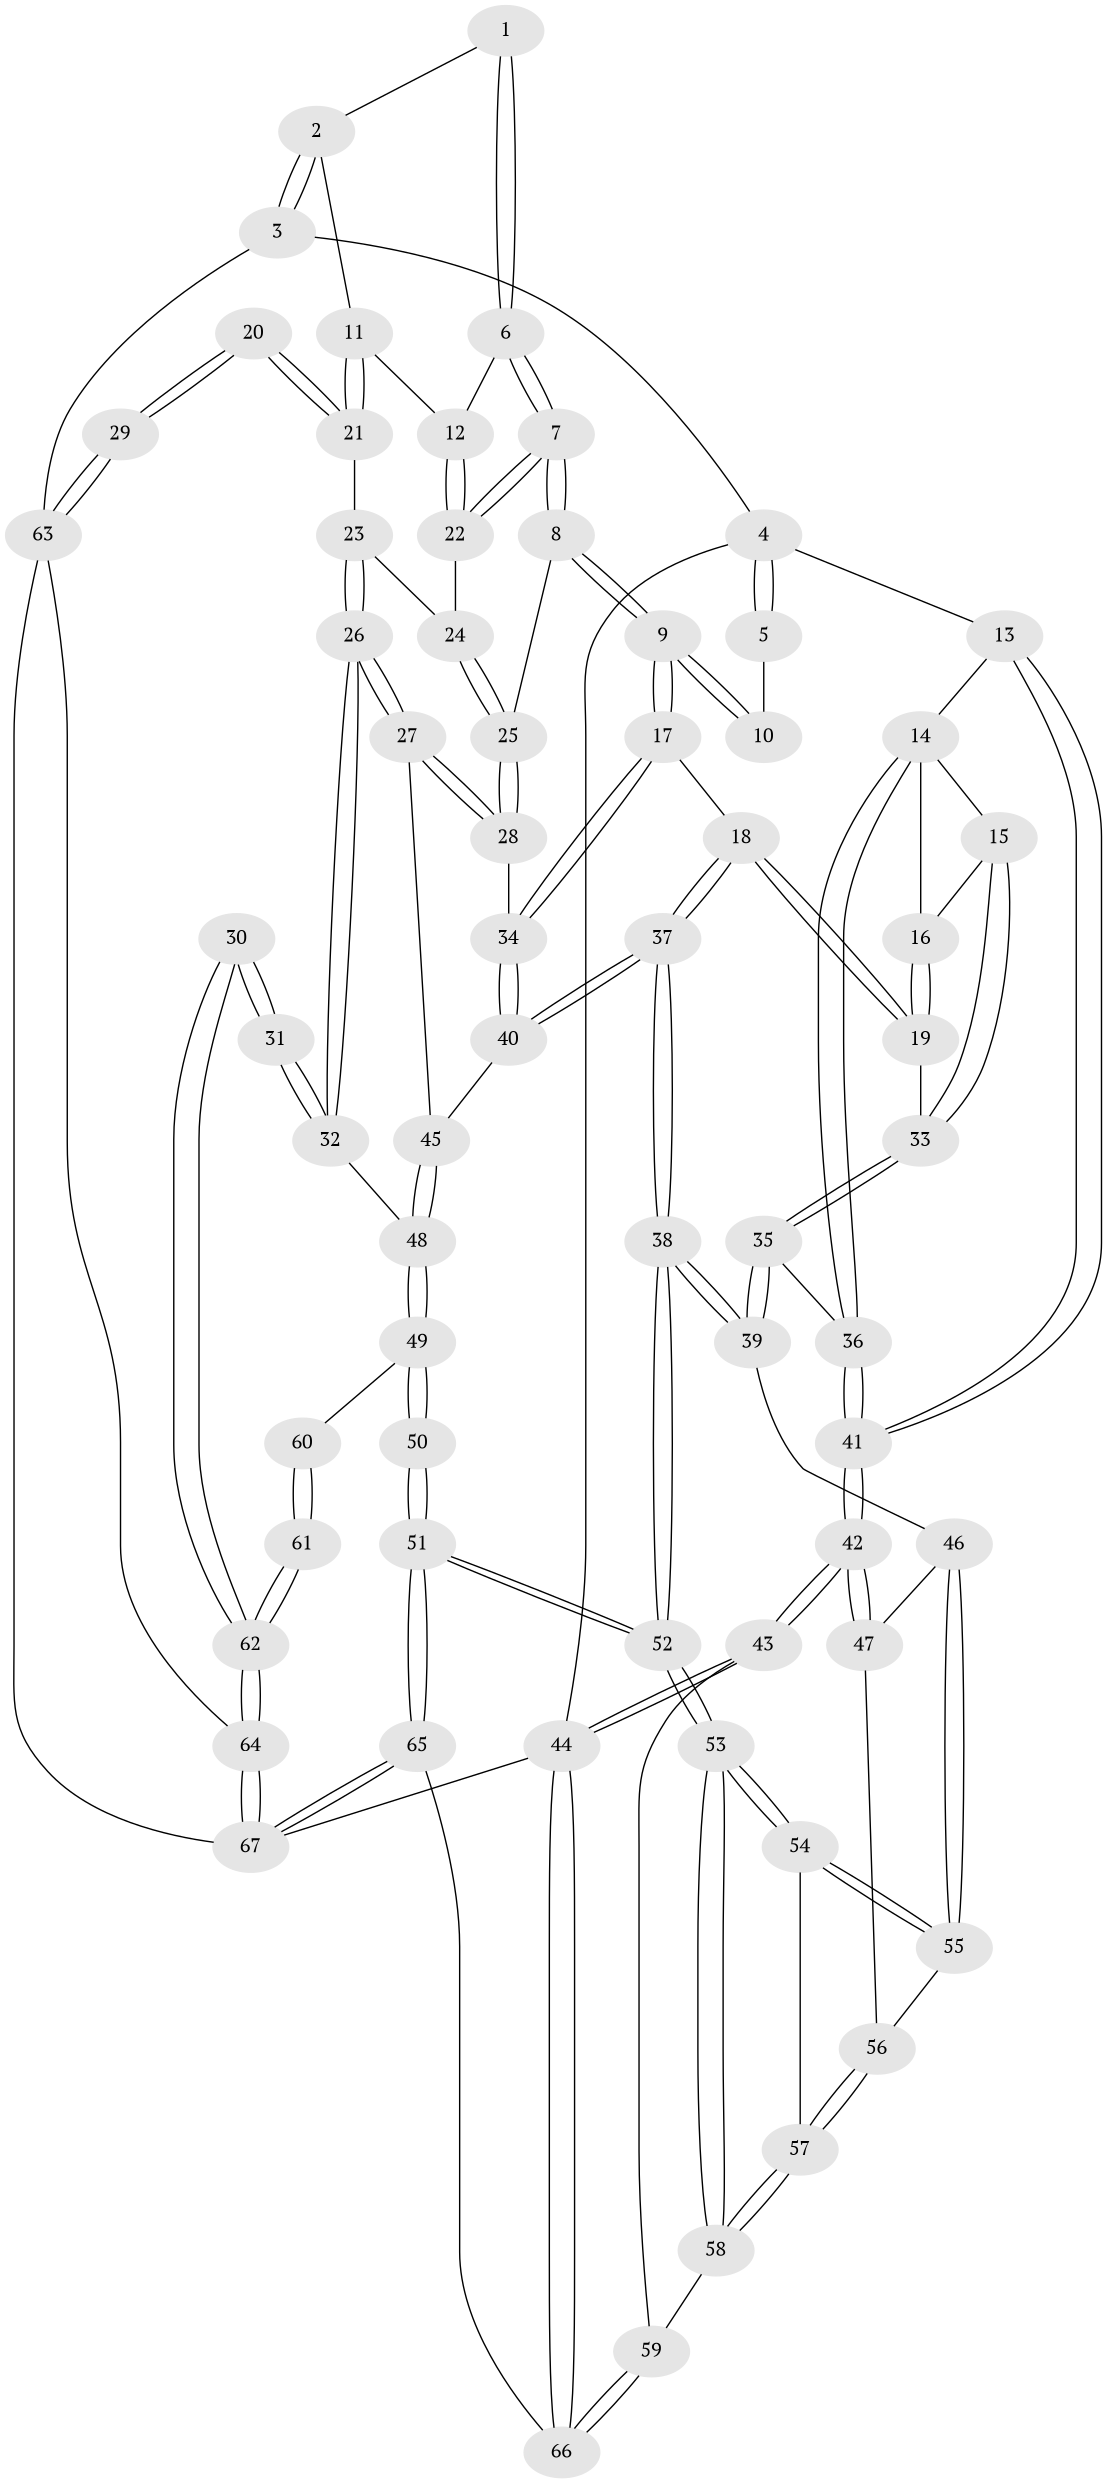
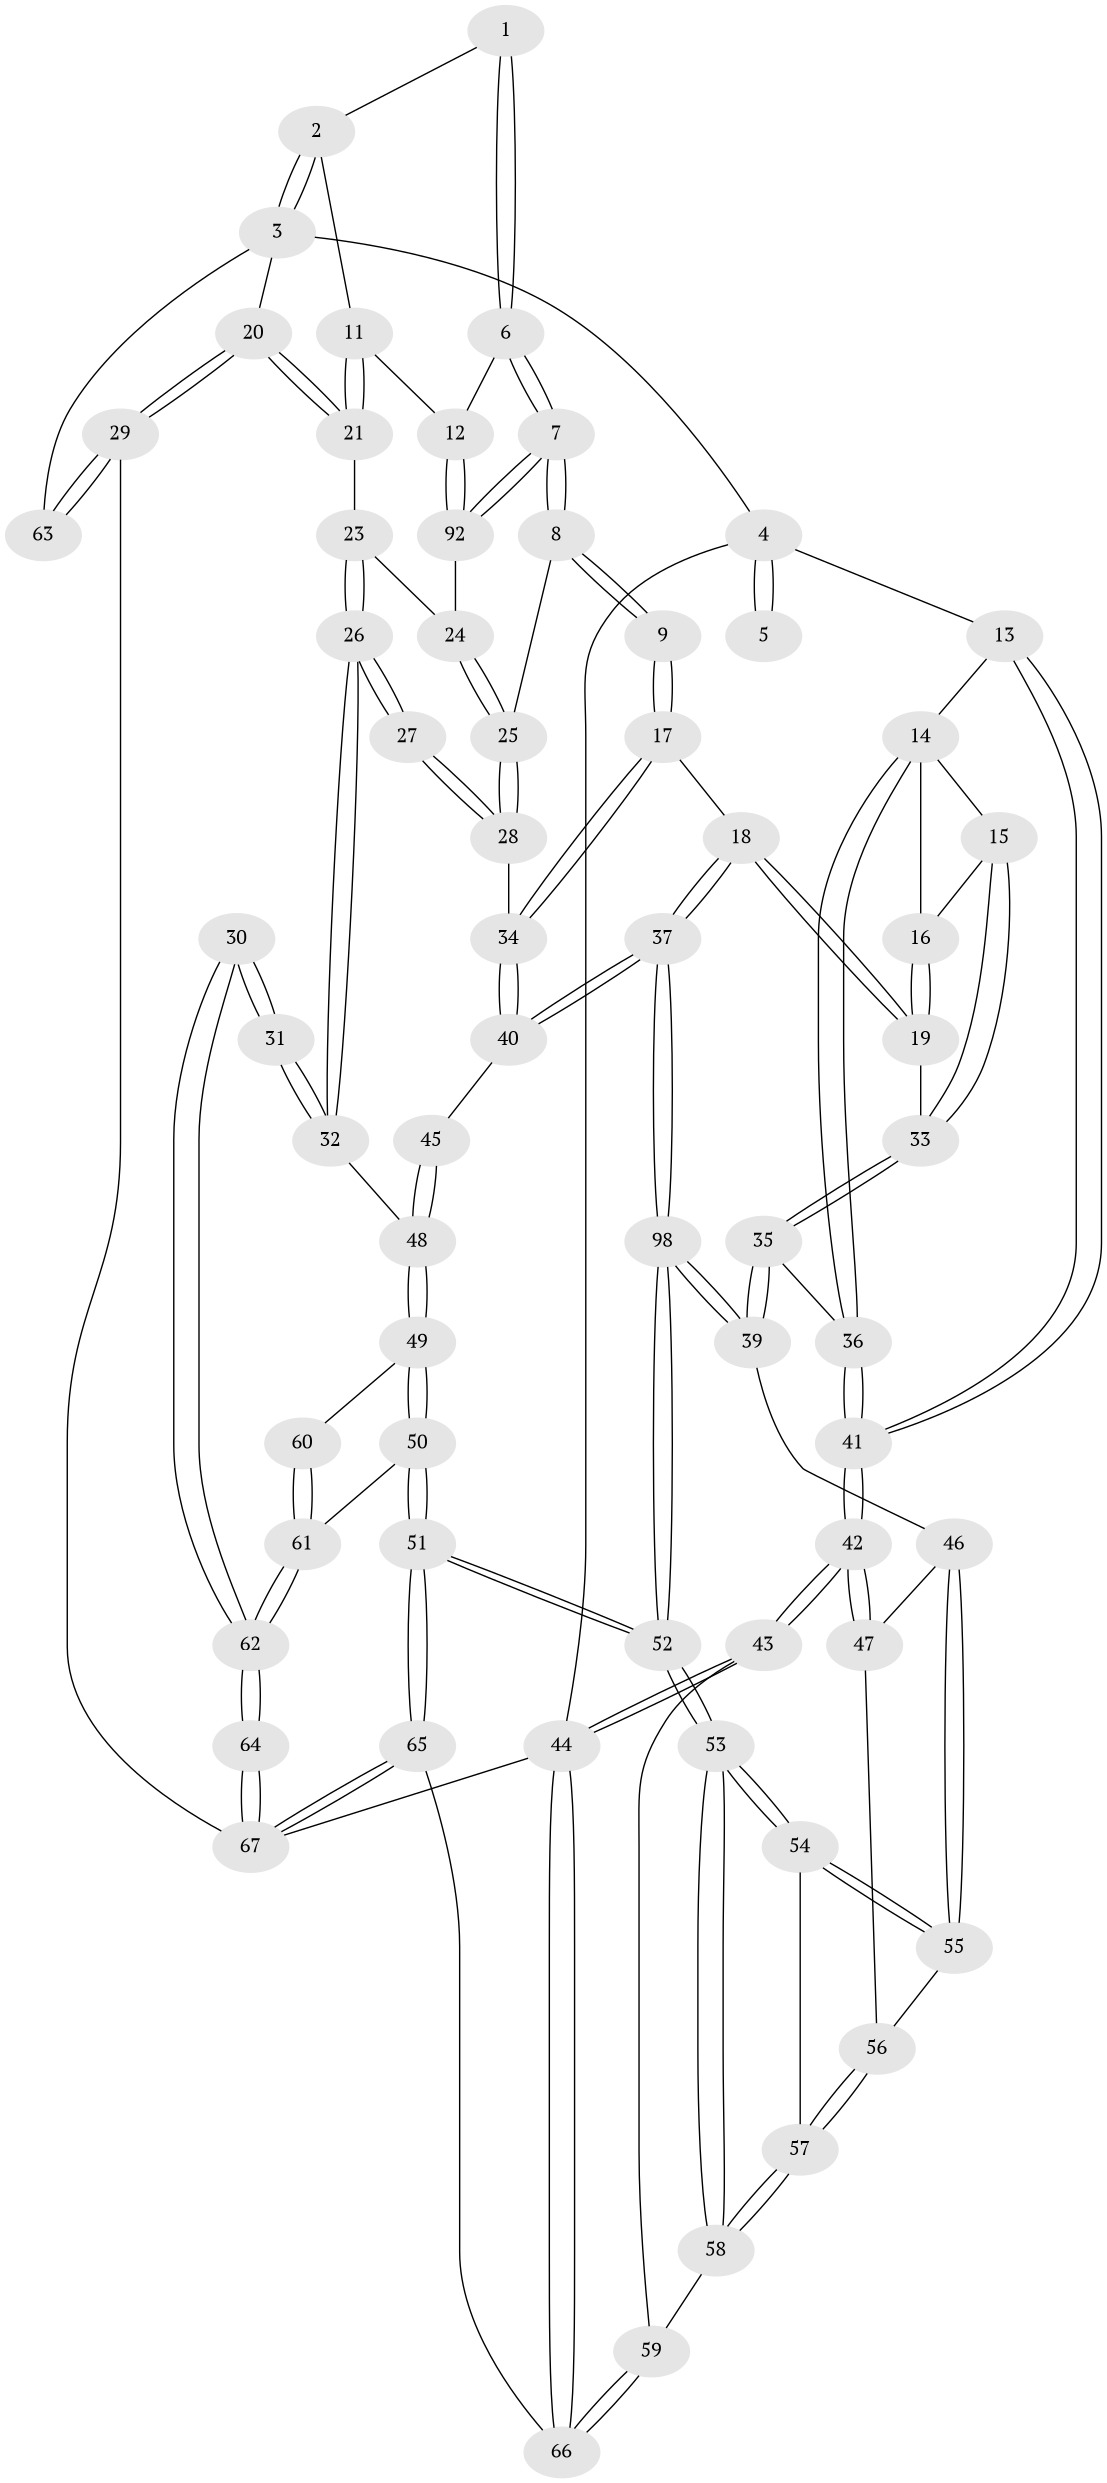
edge "3" -- "20": added
node "22": label "22" -> "92"
node "10": removed
edge "27" -- "45": removed
edge "63" -- "64": removed
node "38": label "38" -> "98"
edge "63" -- "67": now "29" -- "67"
edge "50" -- "61": added
